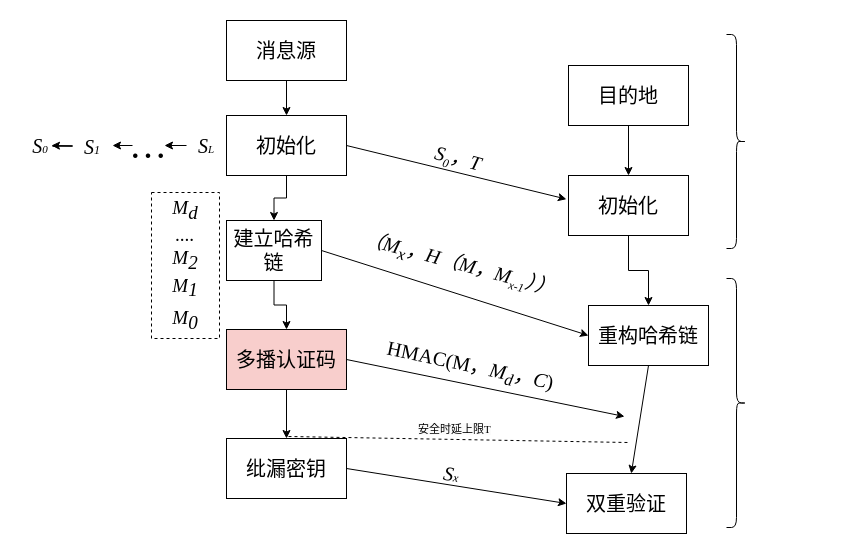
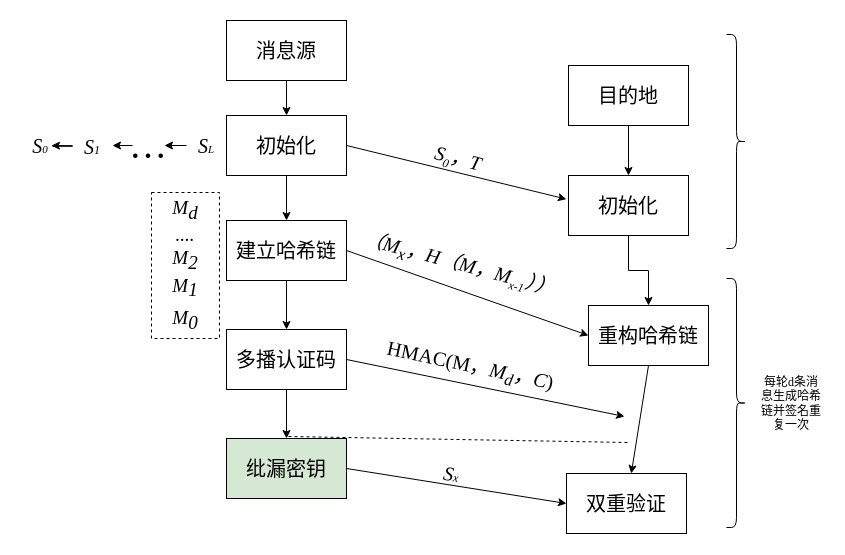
node "建立哈希链": size 95x60 -> 120x60
node "多播认证码": fillcolor #f8cecc -> #ffffff
node "每轮d条消息生成哈希链并签名重复一次": added
node "安全时延上限T": removed
node "纰漏密钥": fillcolor #ffffff -> #d5e8d4
